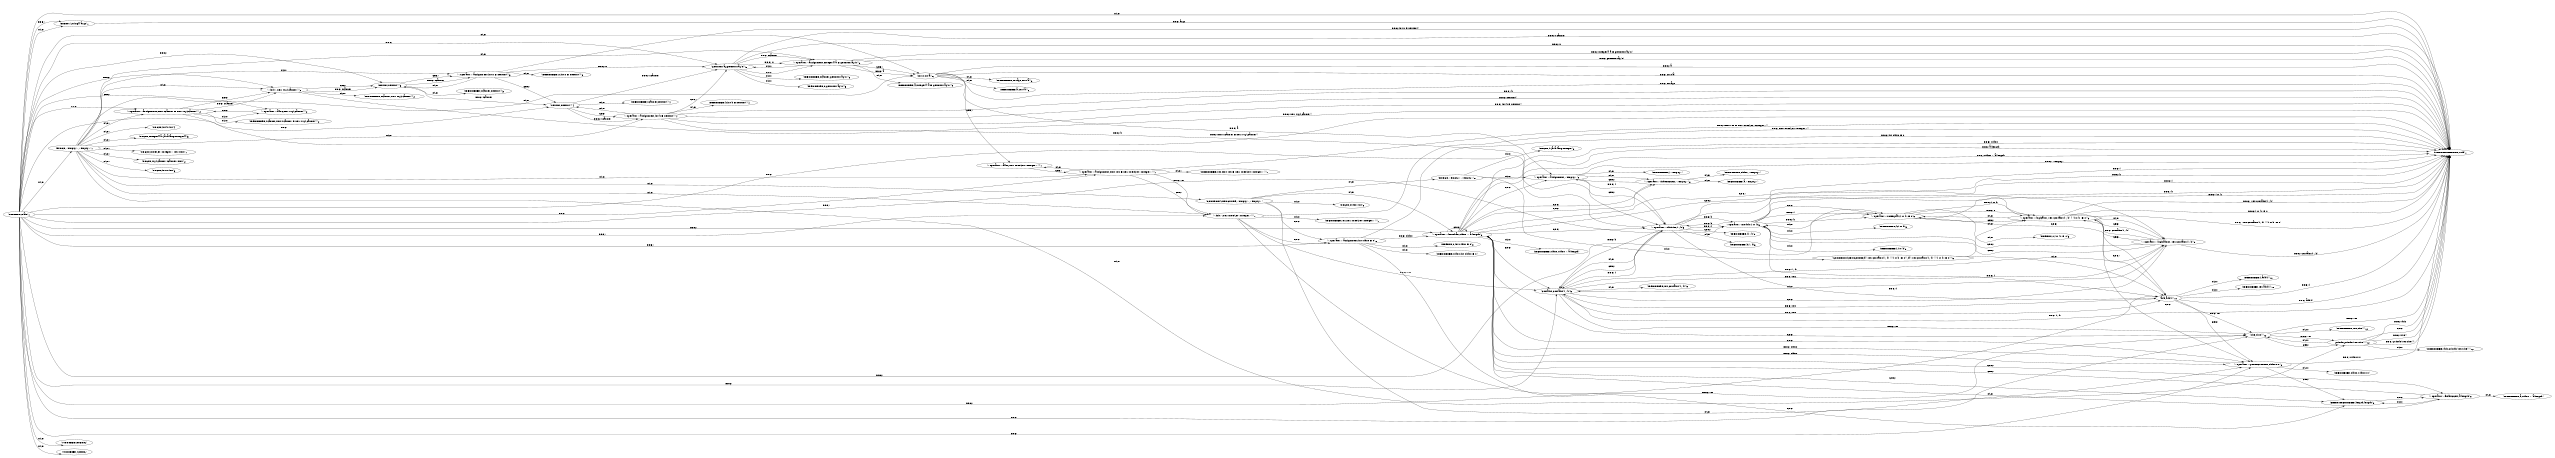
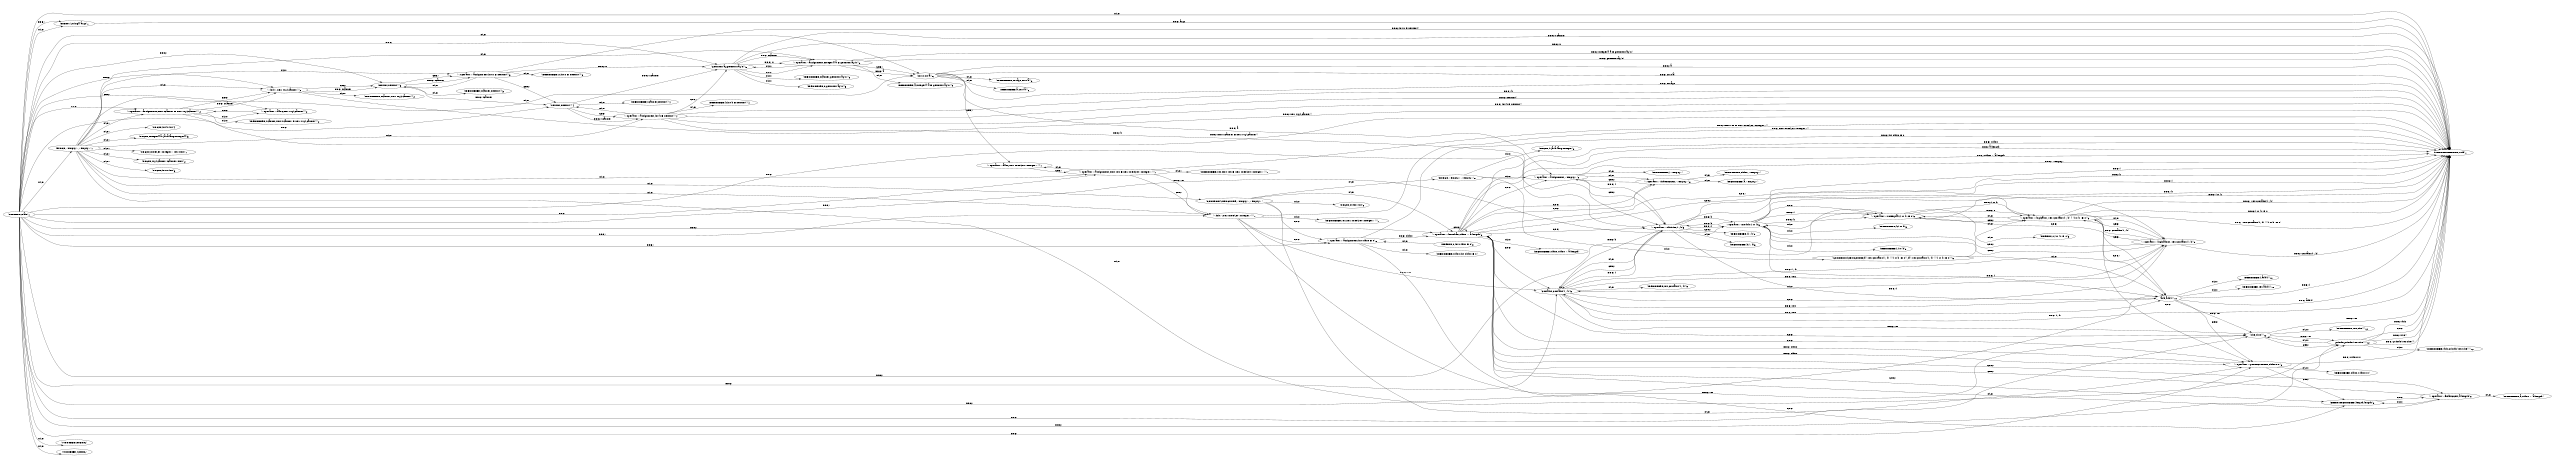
edge "(<operator>.assignment,int $idx0 = 0)" -> "(LITERAL,0,int $idx0 = 0)": reversed
edge "(METHOD,main)" -> "(println,println(res.size()))": added, label "DDG:"
